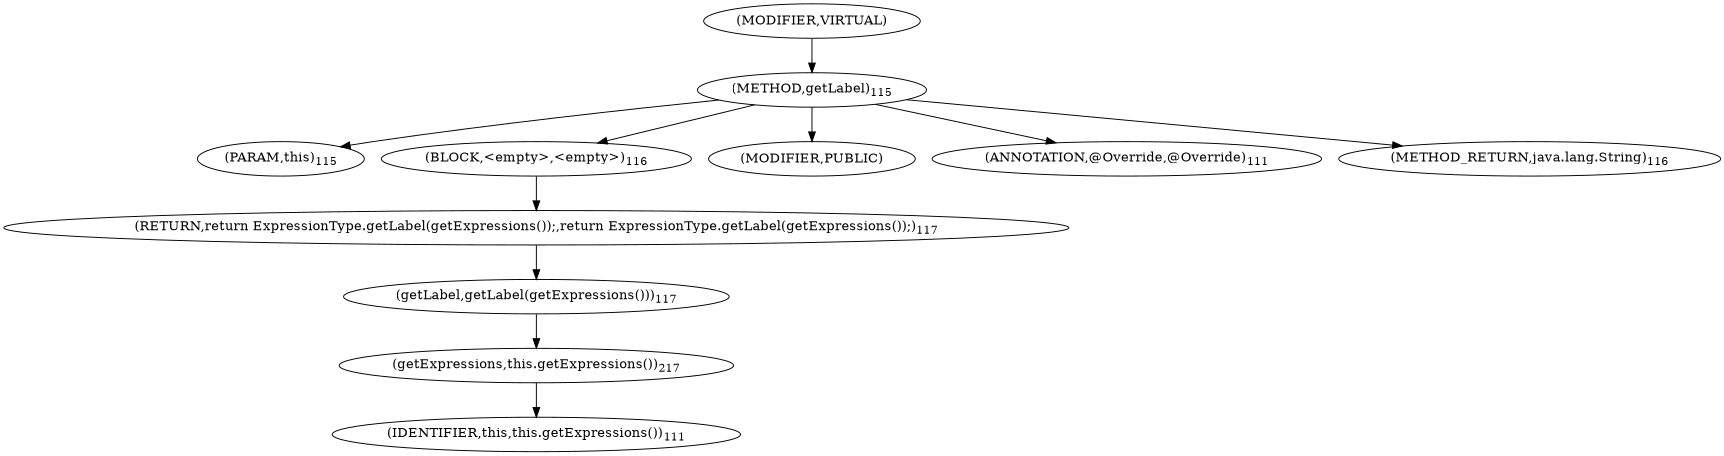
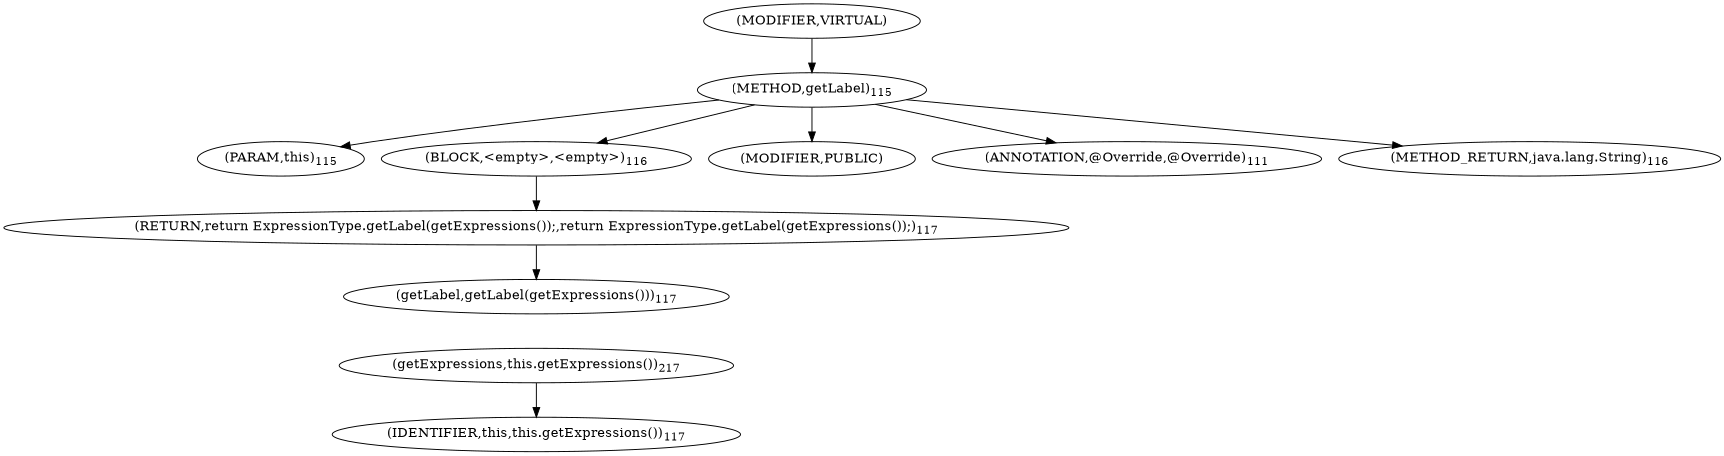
edge "(getLabel,getLabel(getExpressions()))" -> "(getExpressions,this.getExpressions())": removed
node "(IDENTIFIER,this,this.getExpressions())": text "111" -> "117"
